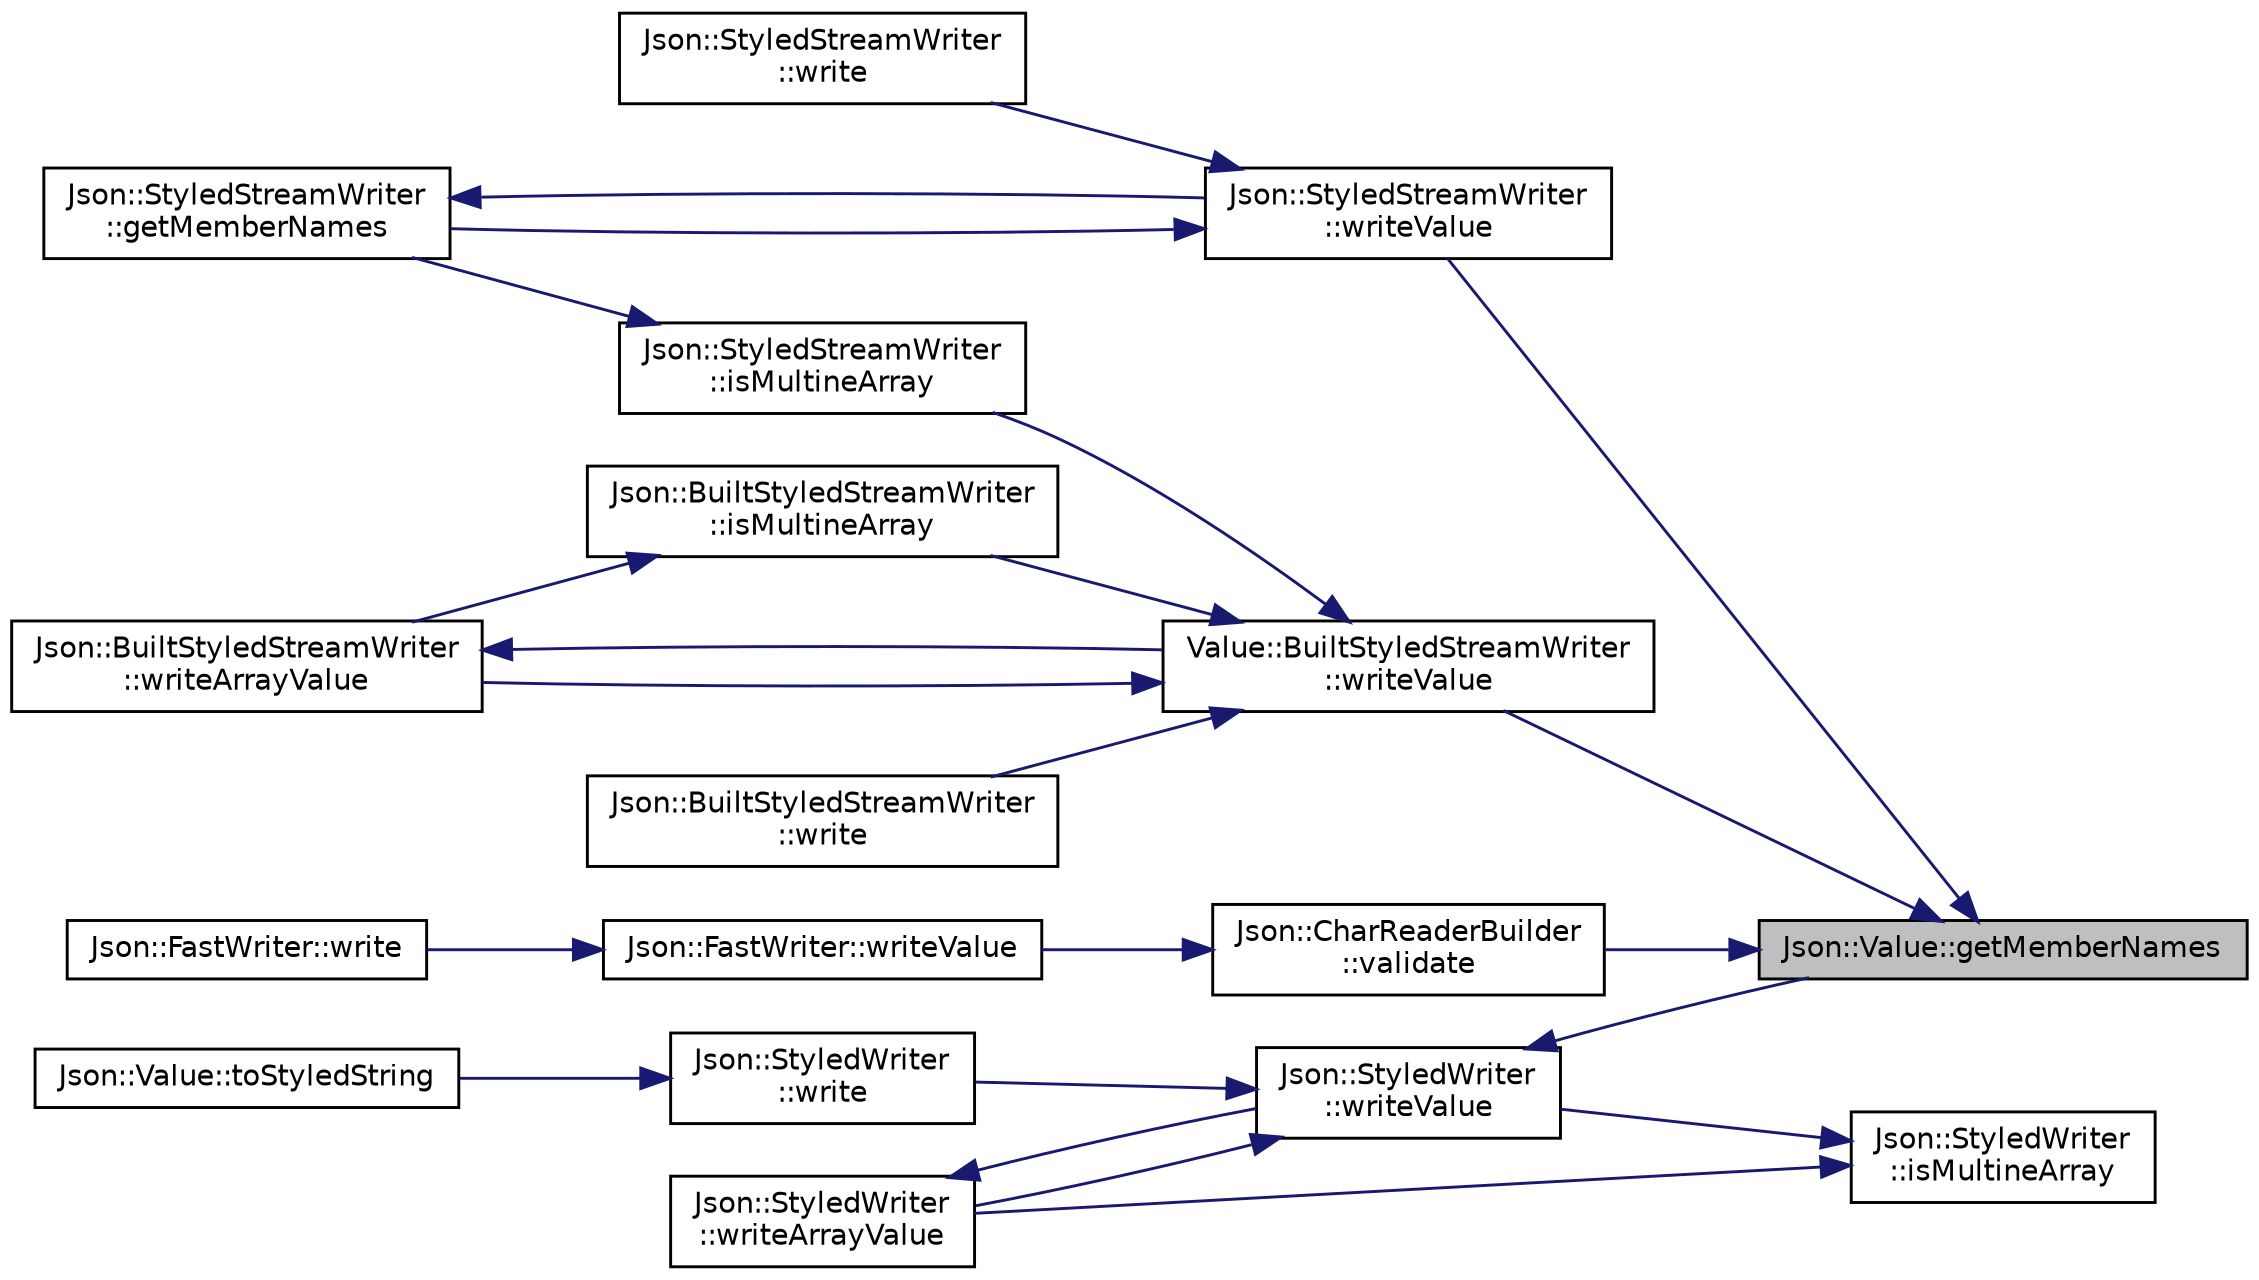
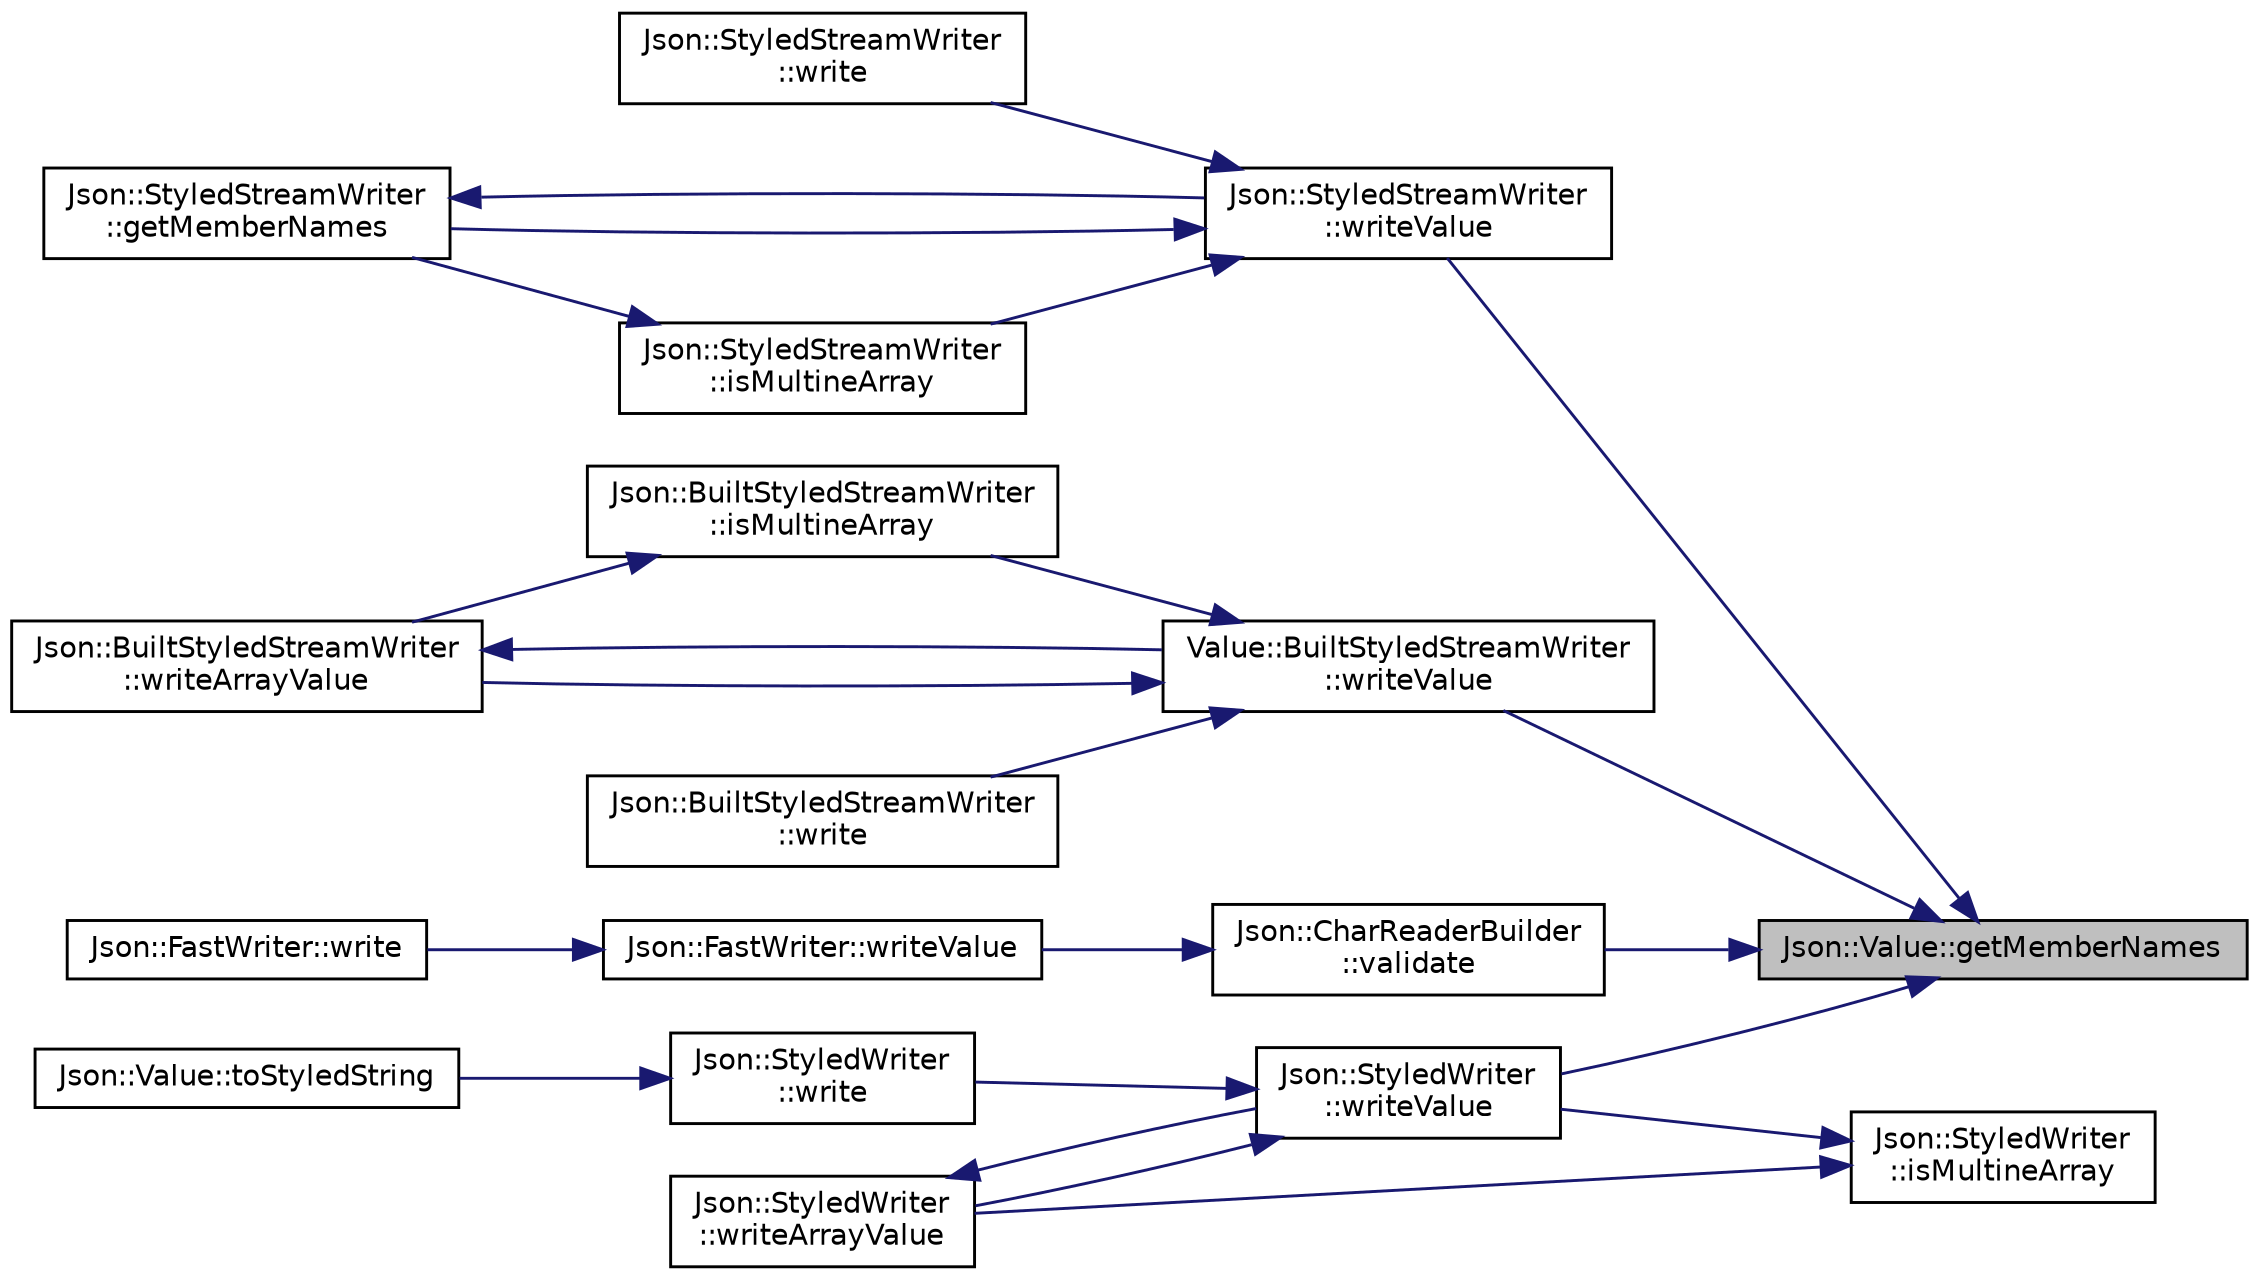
edge "Json::StyledStreamWriter ::isMultineArray" -> "Value::BuiltStyledStreamWriter ::writeValue": now "Json::StyledStreamWriter ::isMultineArray" -> "Json::StyledStreamWriter ::writeValue"
edge "Json::Value::getMemberNames" -> "Json::StyledWriter ::writeValue": reversed
